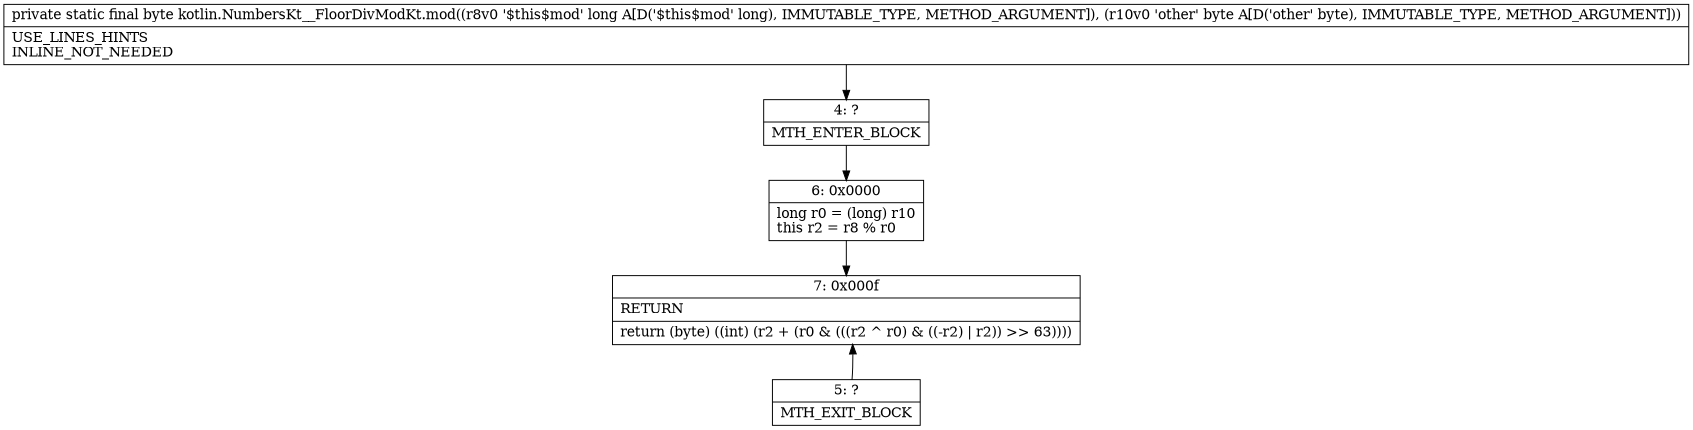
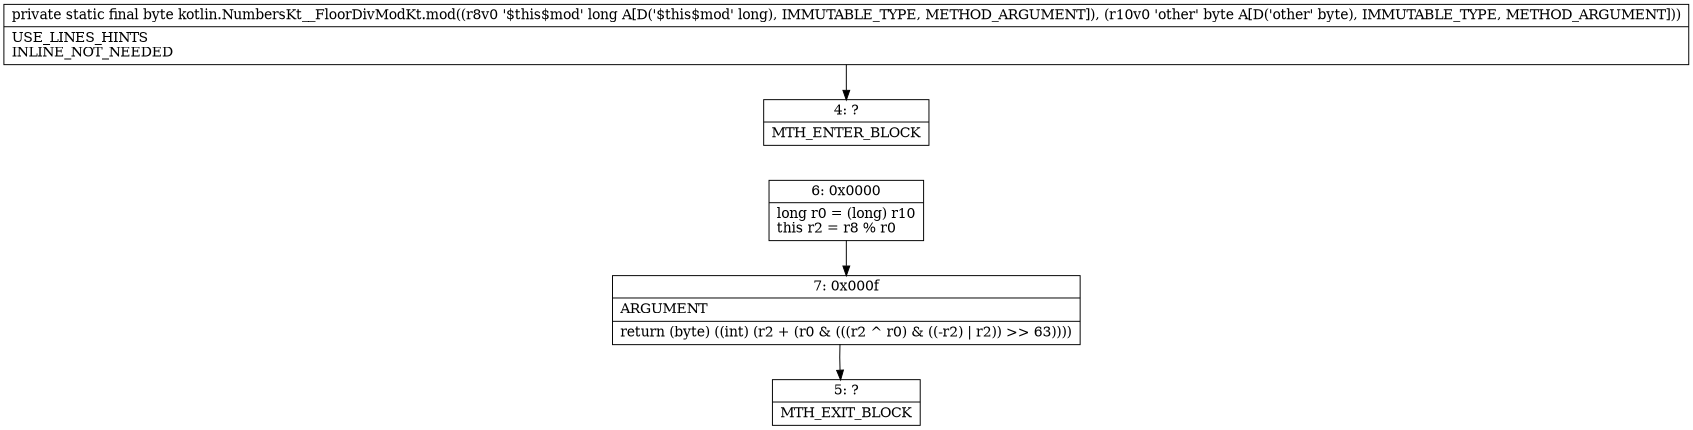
edge "4: ?" -> "6: 0x0000": removed
node "7: 0x000f": text "RETURN" -> "ARGUMENT"
edge "5: ?" -> "7: 0x000f": reversed
